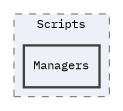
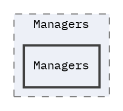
cluster "Scripts": label "Scripts" -> "Managers"
